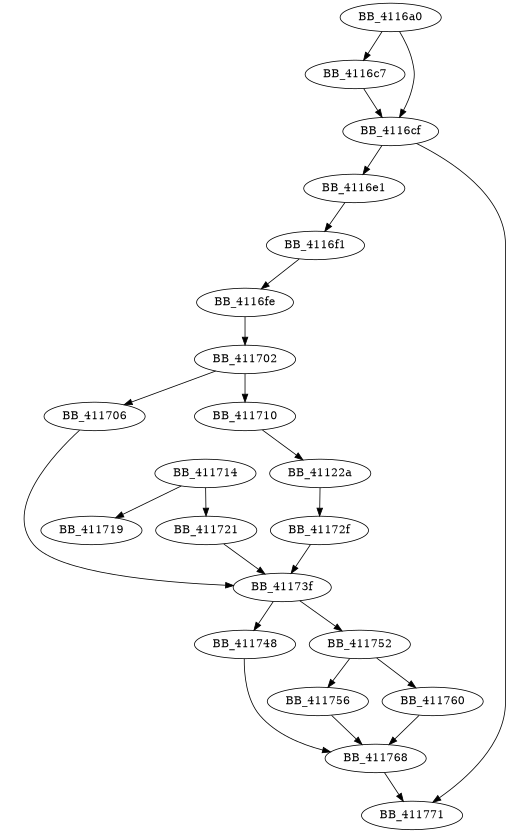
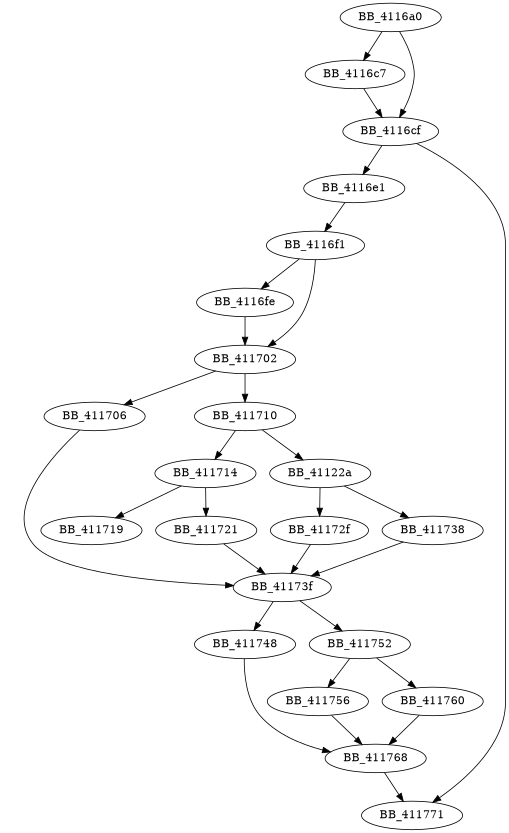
edge "BB_4116f1" -> "BB_411702": added
edge "BB_411710" -> "BB_411714": added
node "BB_411738": added
